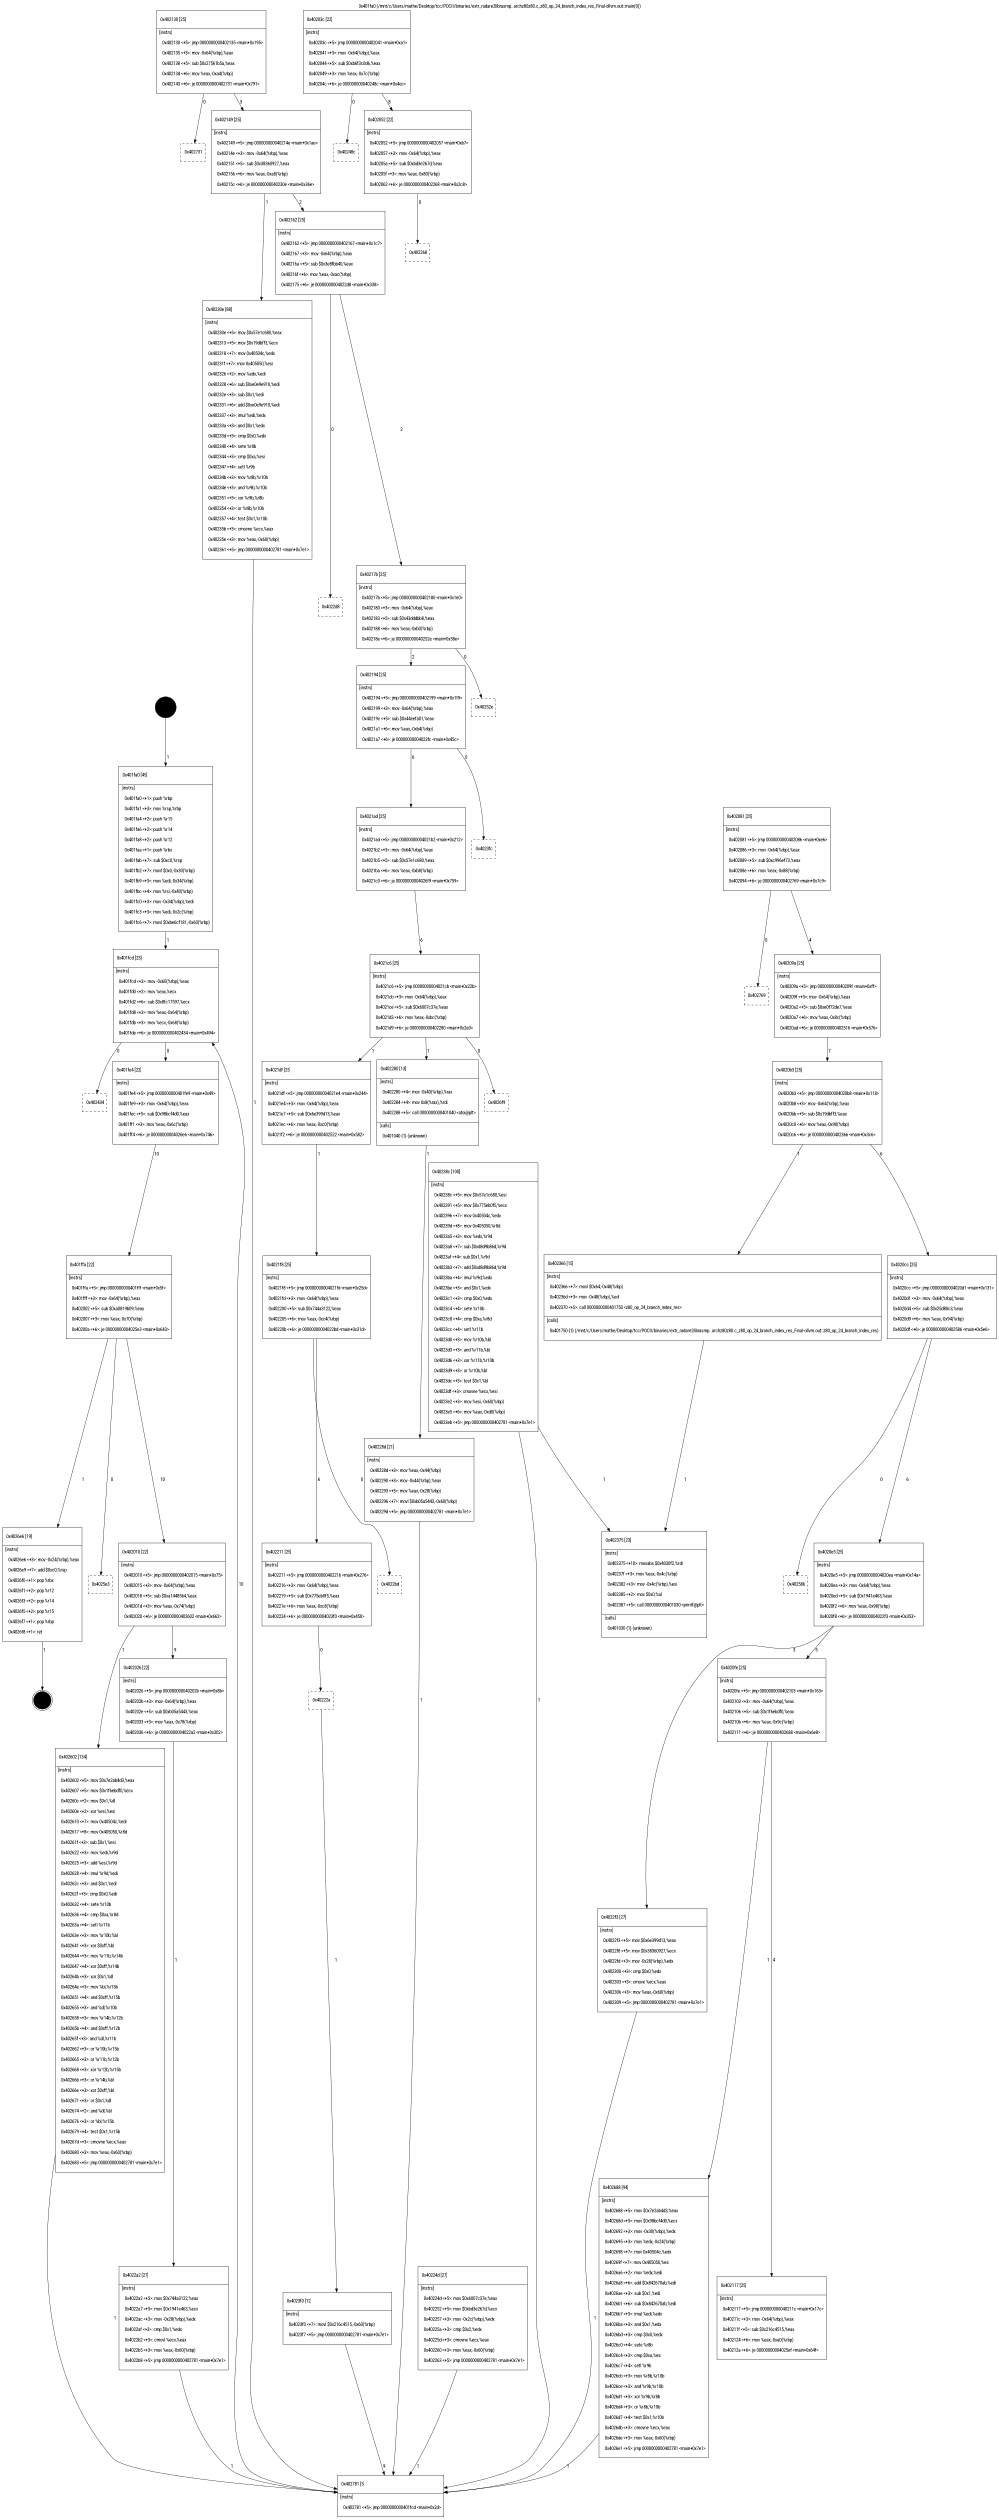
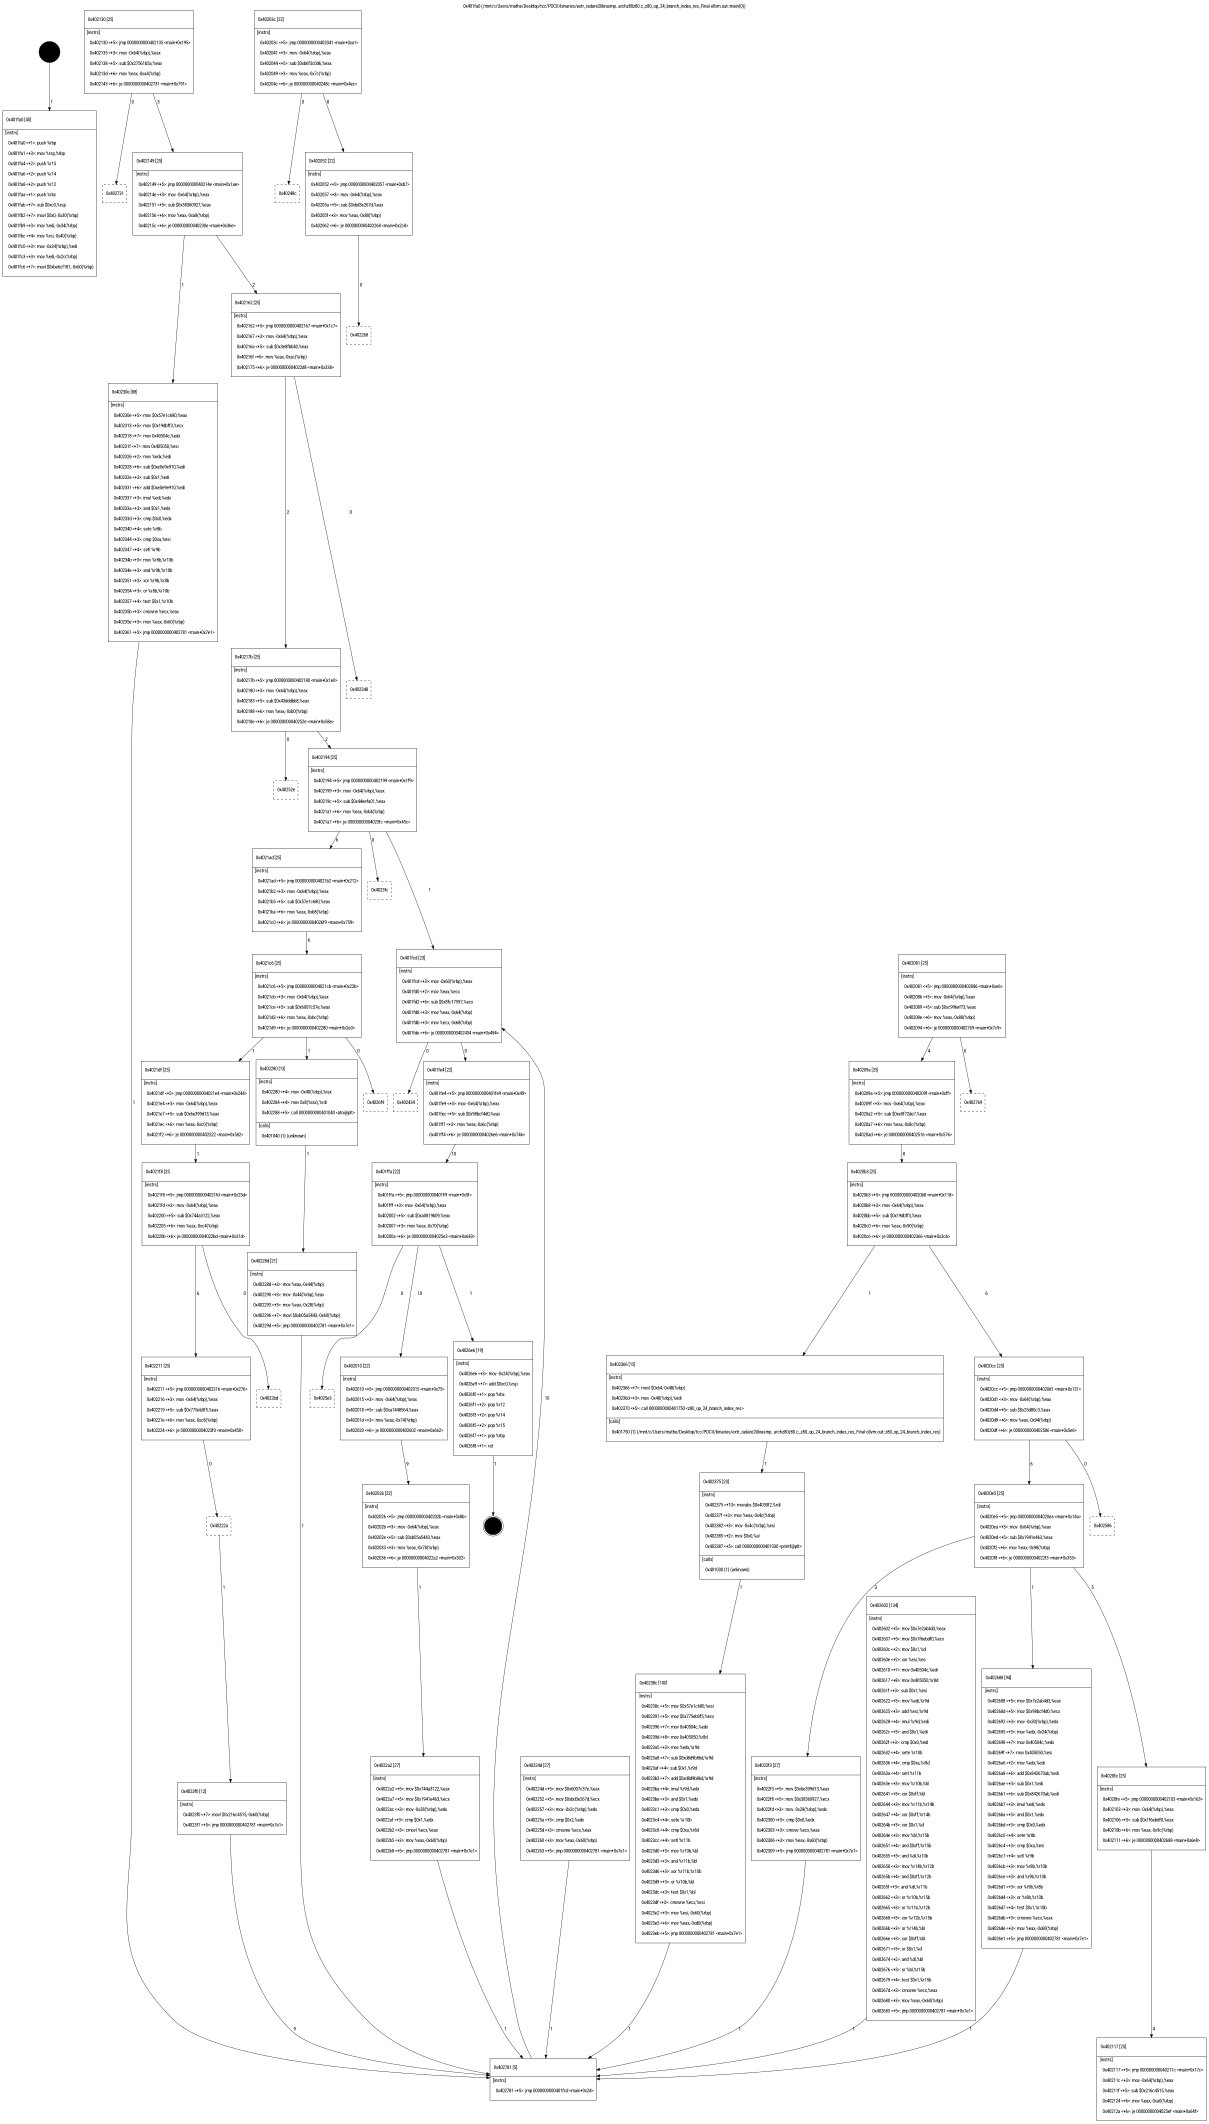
edge "0x401fa0 [45]" -> "0x401fcd [23]": now "0x402194 [25]" -> "0x401fcd [23]"
edge "0x40209a [25]" -> "0x4020b3 [25]": label " 7" -> " 8"
edge "0x40238c [100]" -> "0x402375 [23]": reversed
edge "0x402010 [22]" -> "0x402602 [134]": removed, label "1"
edge "0x4020fe [25]" -> "0x402688 [94]": now "0x4020e5 [25]" -> "0x402688 [94]"
